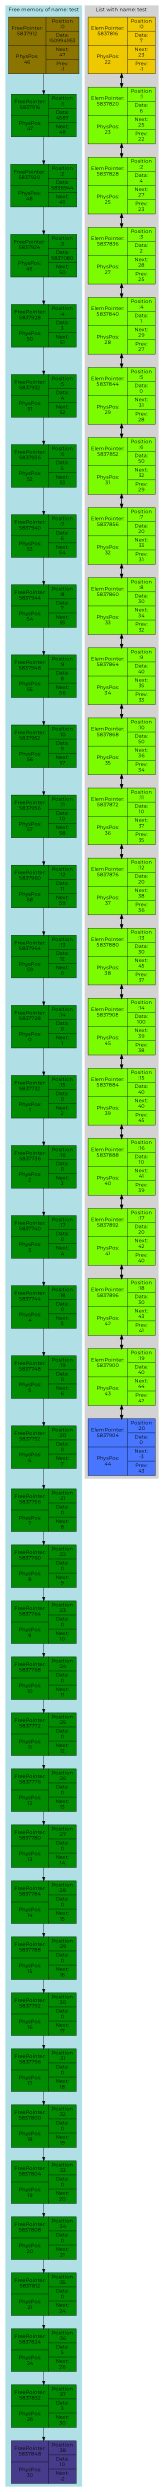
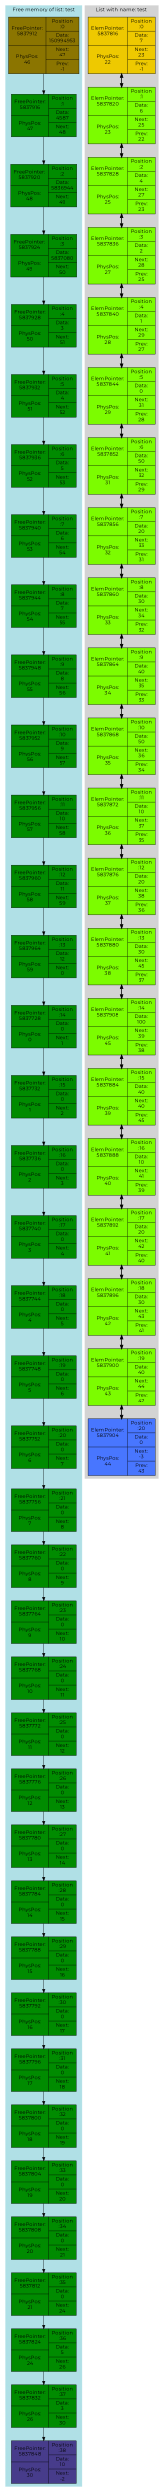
cluster "Free memory of name: test": label "Free memory of name: test" -> "Free memory of list: test"
